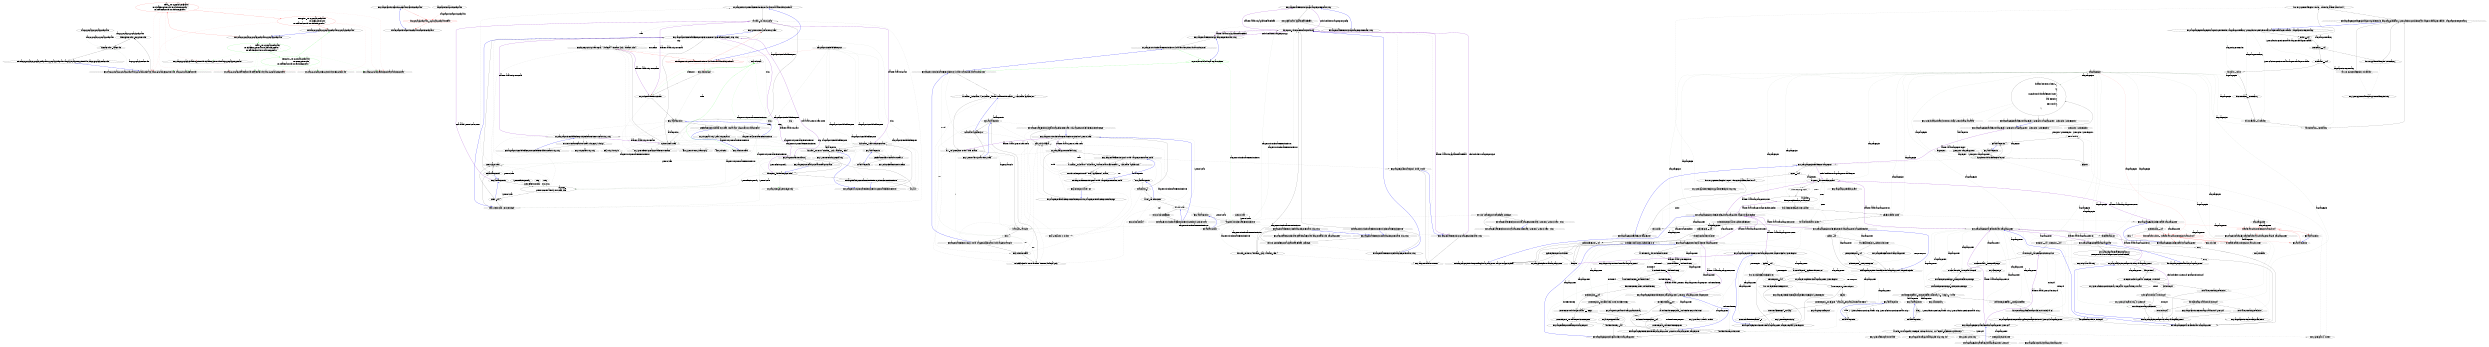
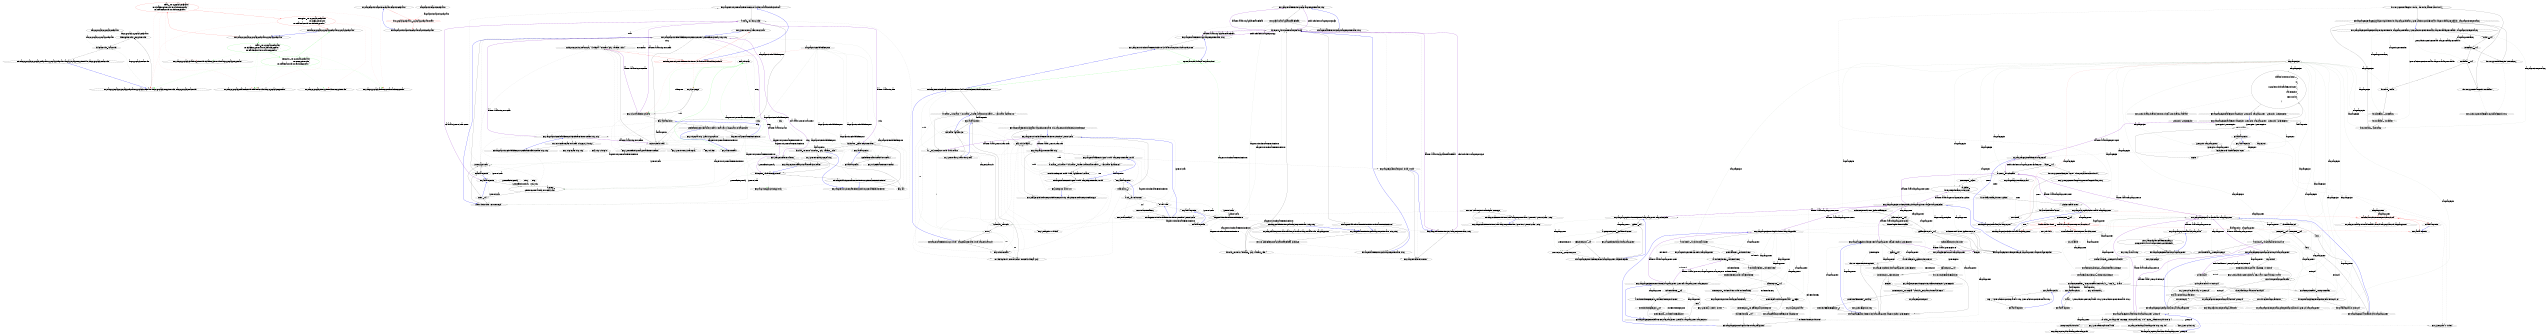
edge "Nancy.NancyEngine" -> "this.resolver = resolver": added, label "Nancy.NancyEngine"
node "var context = this.contextFactory.Create()": label "var context = this.contextFactory.Create()" -> "var context = this.code.Create()"
